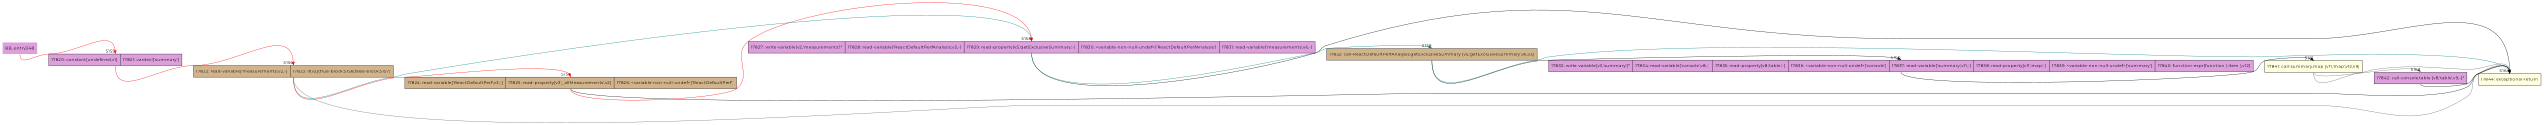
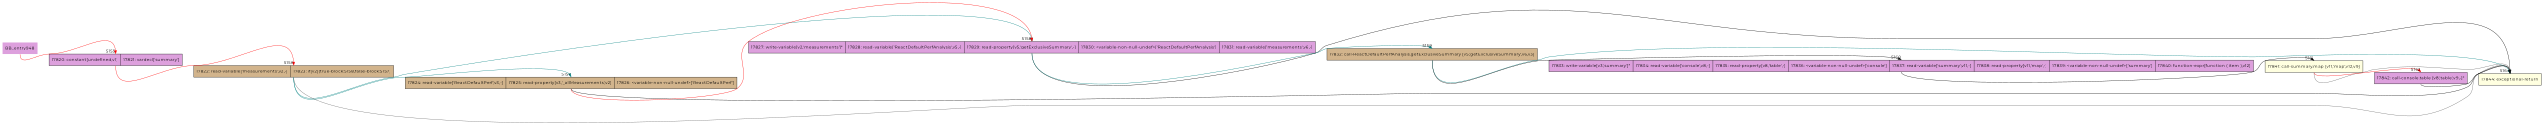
node "BB_entry348": label "BB_entry348" -> "BB_entry948"
edge "17841: call-summary.map [v11,'map',v12,v9]" -> "17842: call-console.table [v8,'table',v9,-]*": color gray40 -> red
edge "17822: read-variable['measurements',v2,-]" -> "17824: read-variable['ReactDefaultPerf',v3,-]": color red -> teal
